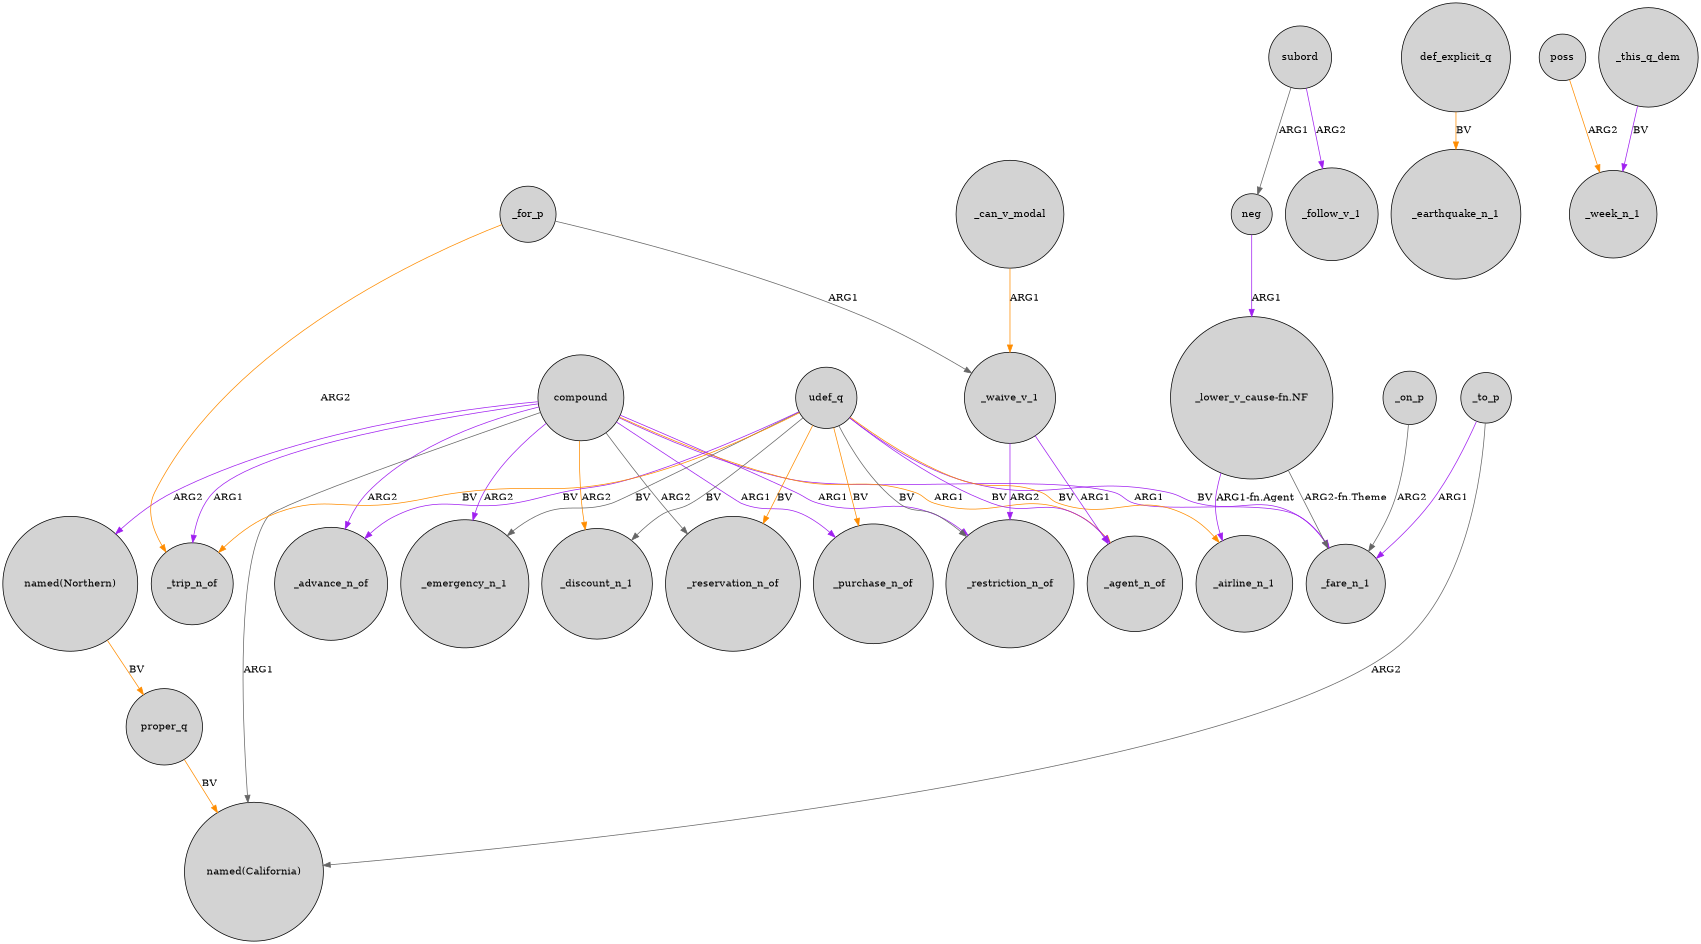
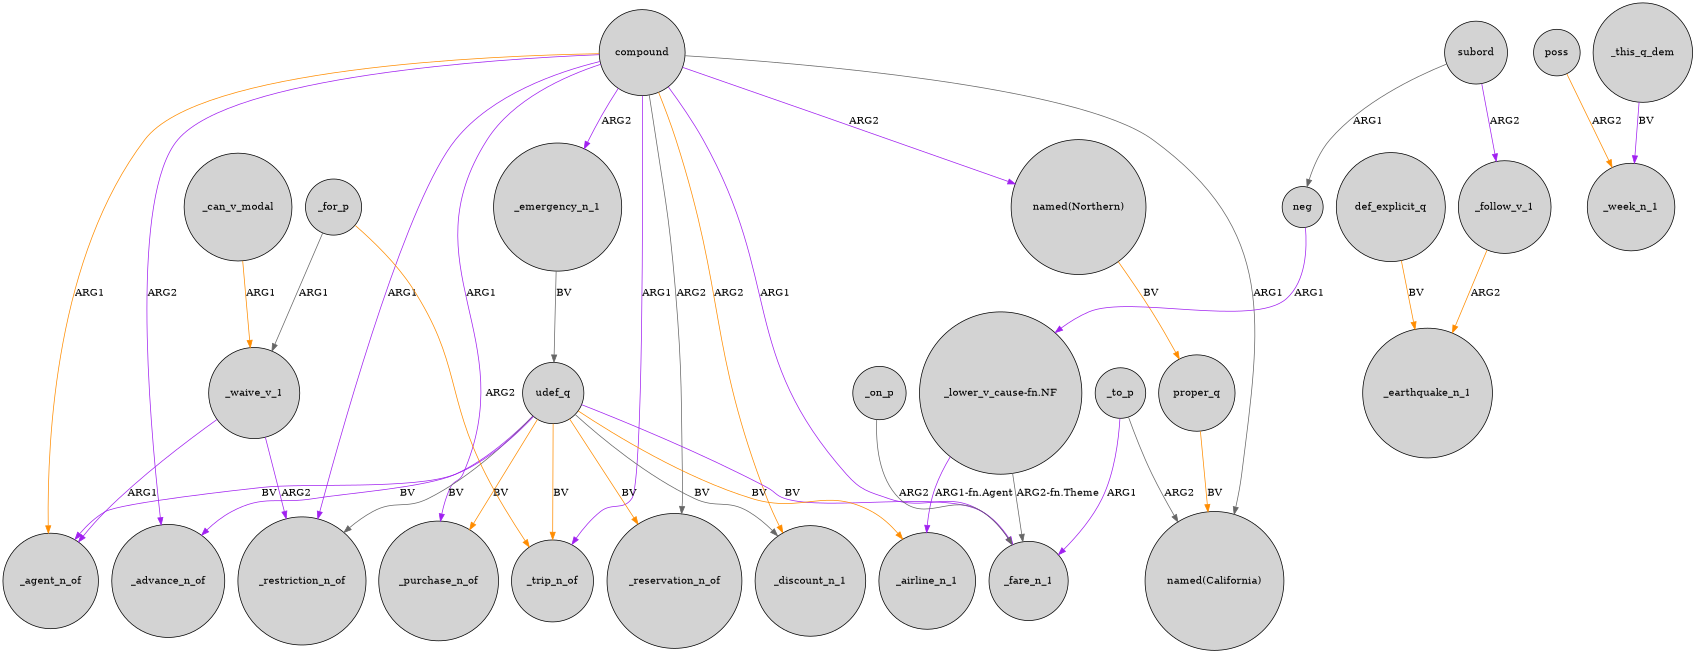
edge "_follow_v_1" -> "_earthquake_n_1": added, label "ARG2"
edge "udef_q" -> "_emergency_n_1": reversed
